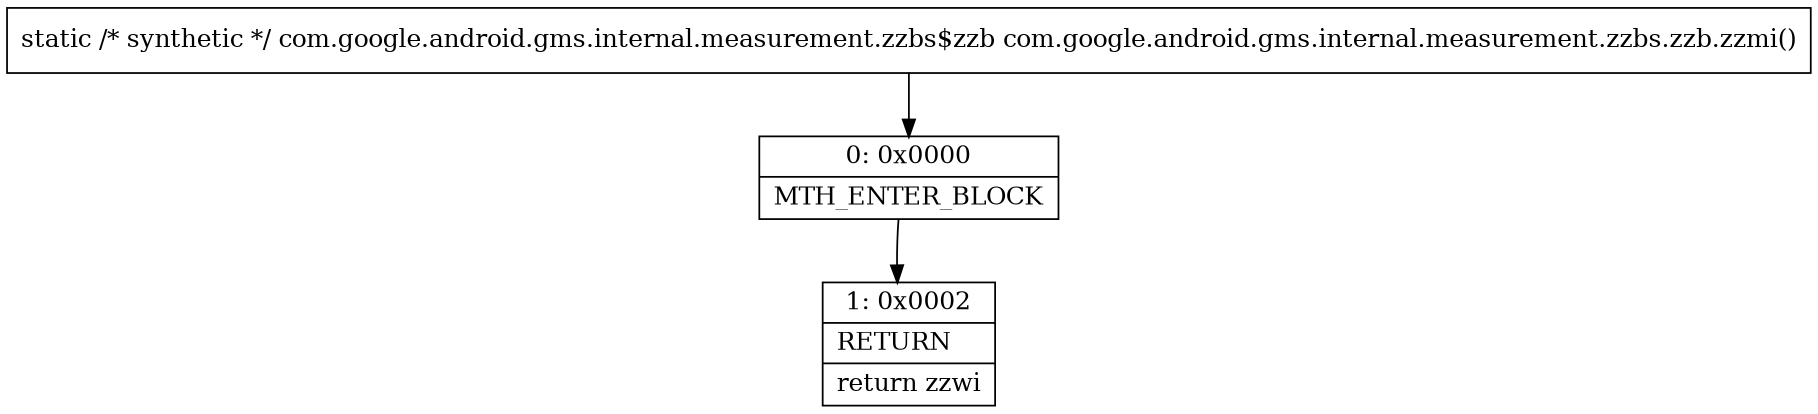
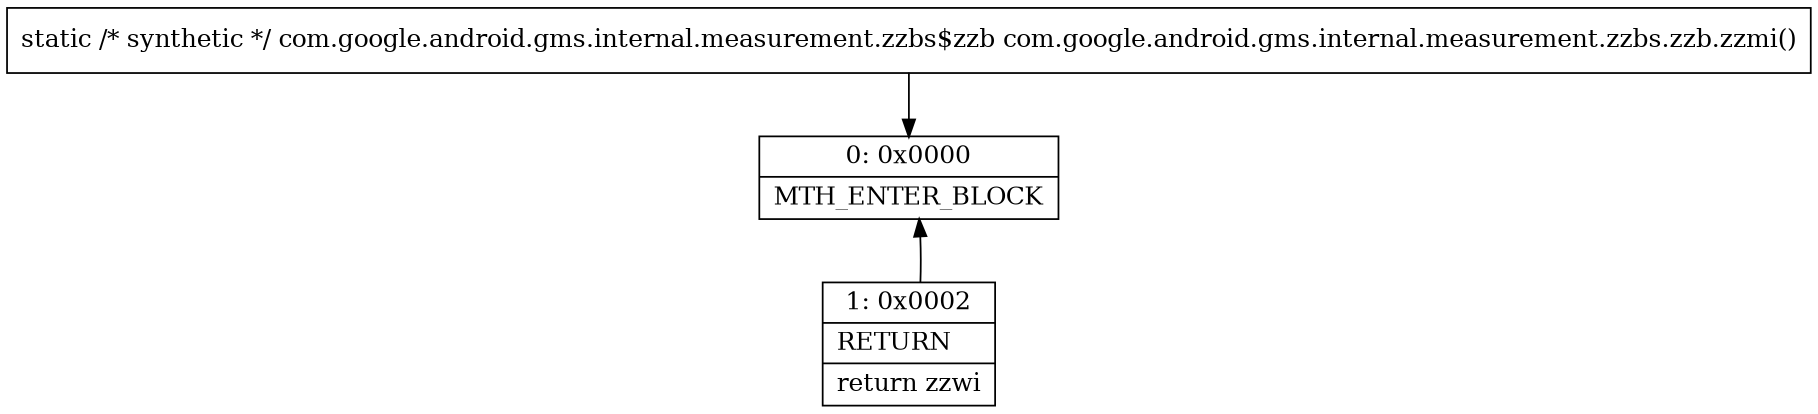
edge "0: 0x0000" -> "1: 0x0002": reversed
